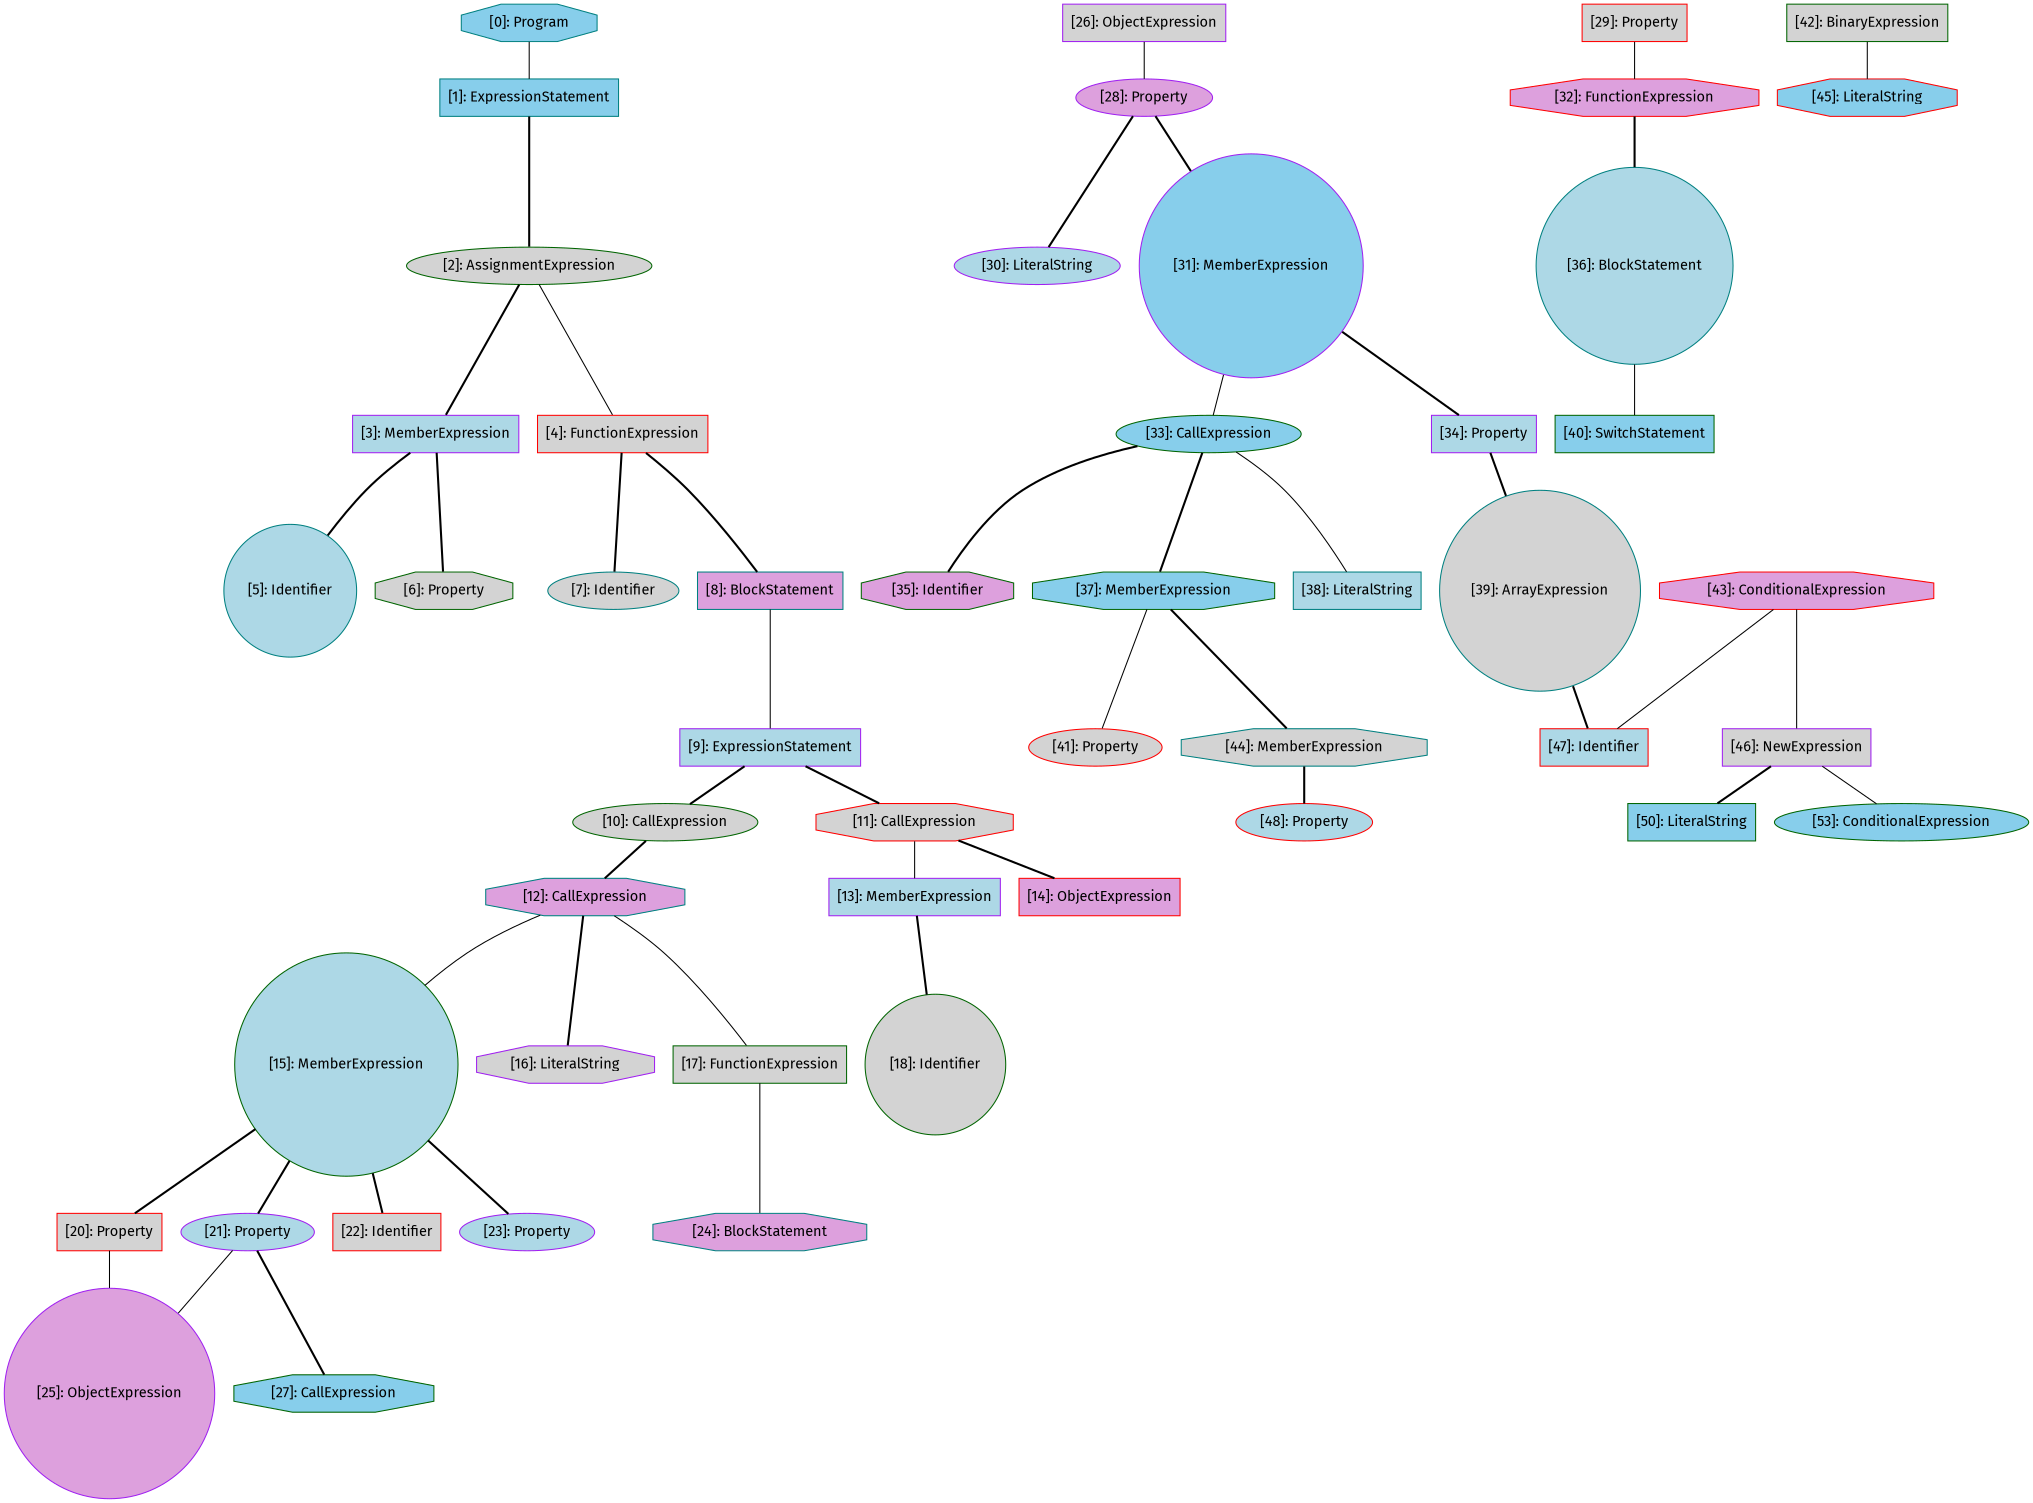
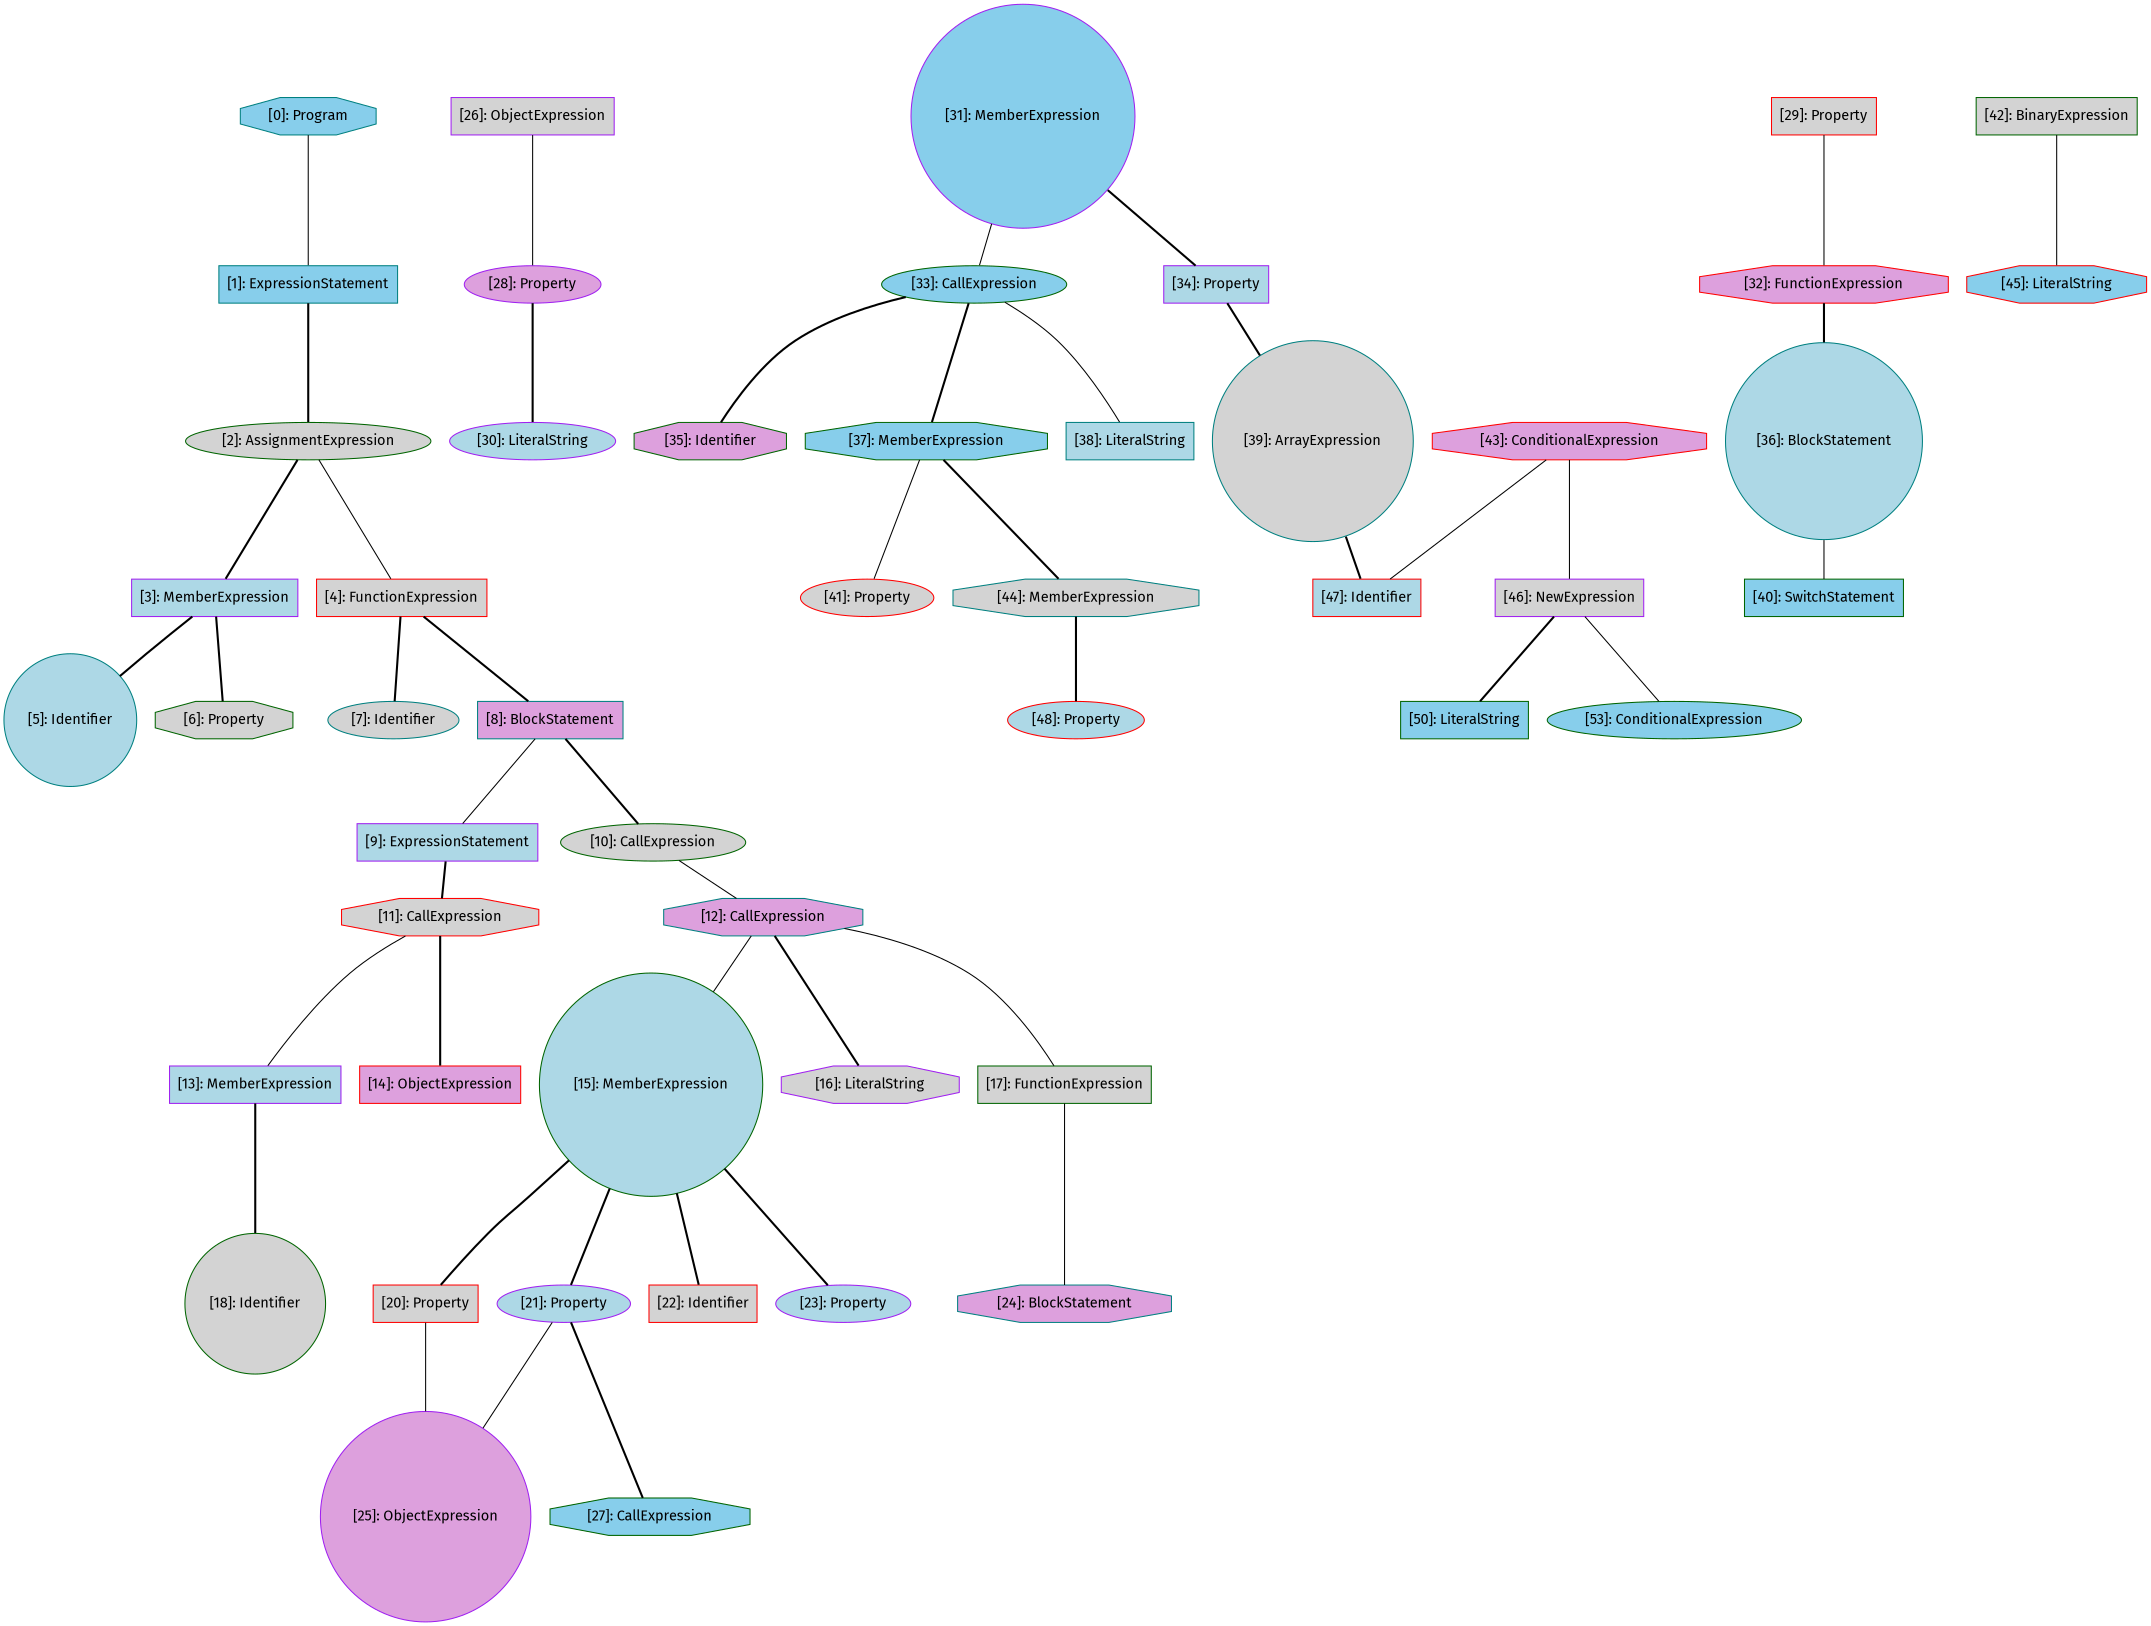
edge "[28]: Property" -- "[31]: MemberExpression": removed
edge "[9]: ExpressionStatement" -- "[10]: CallExpression": now "[8]: BlockStatement" -- "[10]: CallExpression"
edge "[10]: CallExpression" -- "[12]: CallExpression": style bold -> solid
